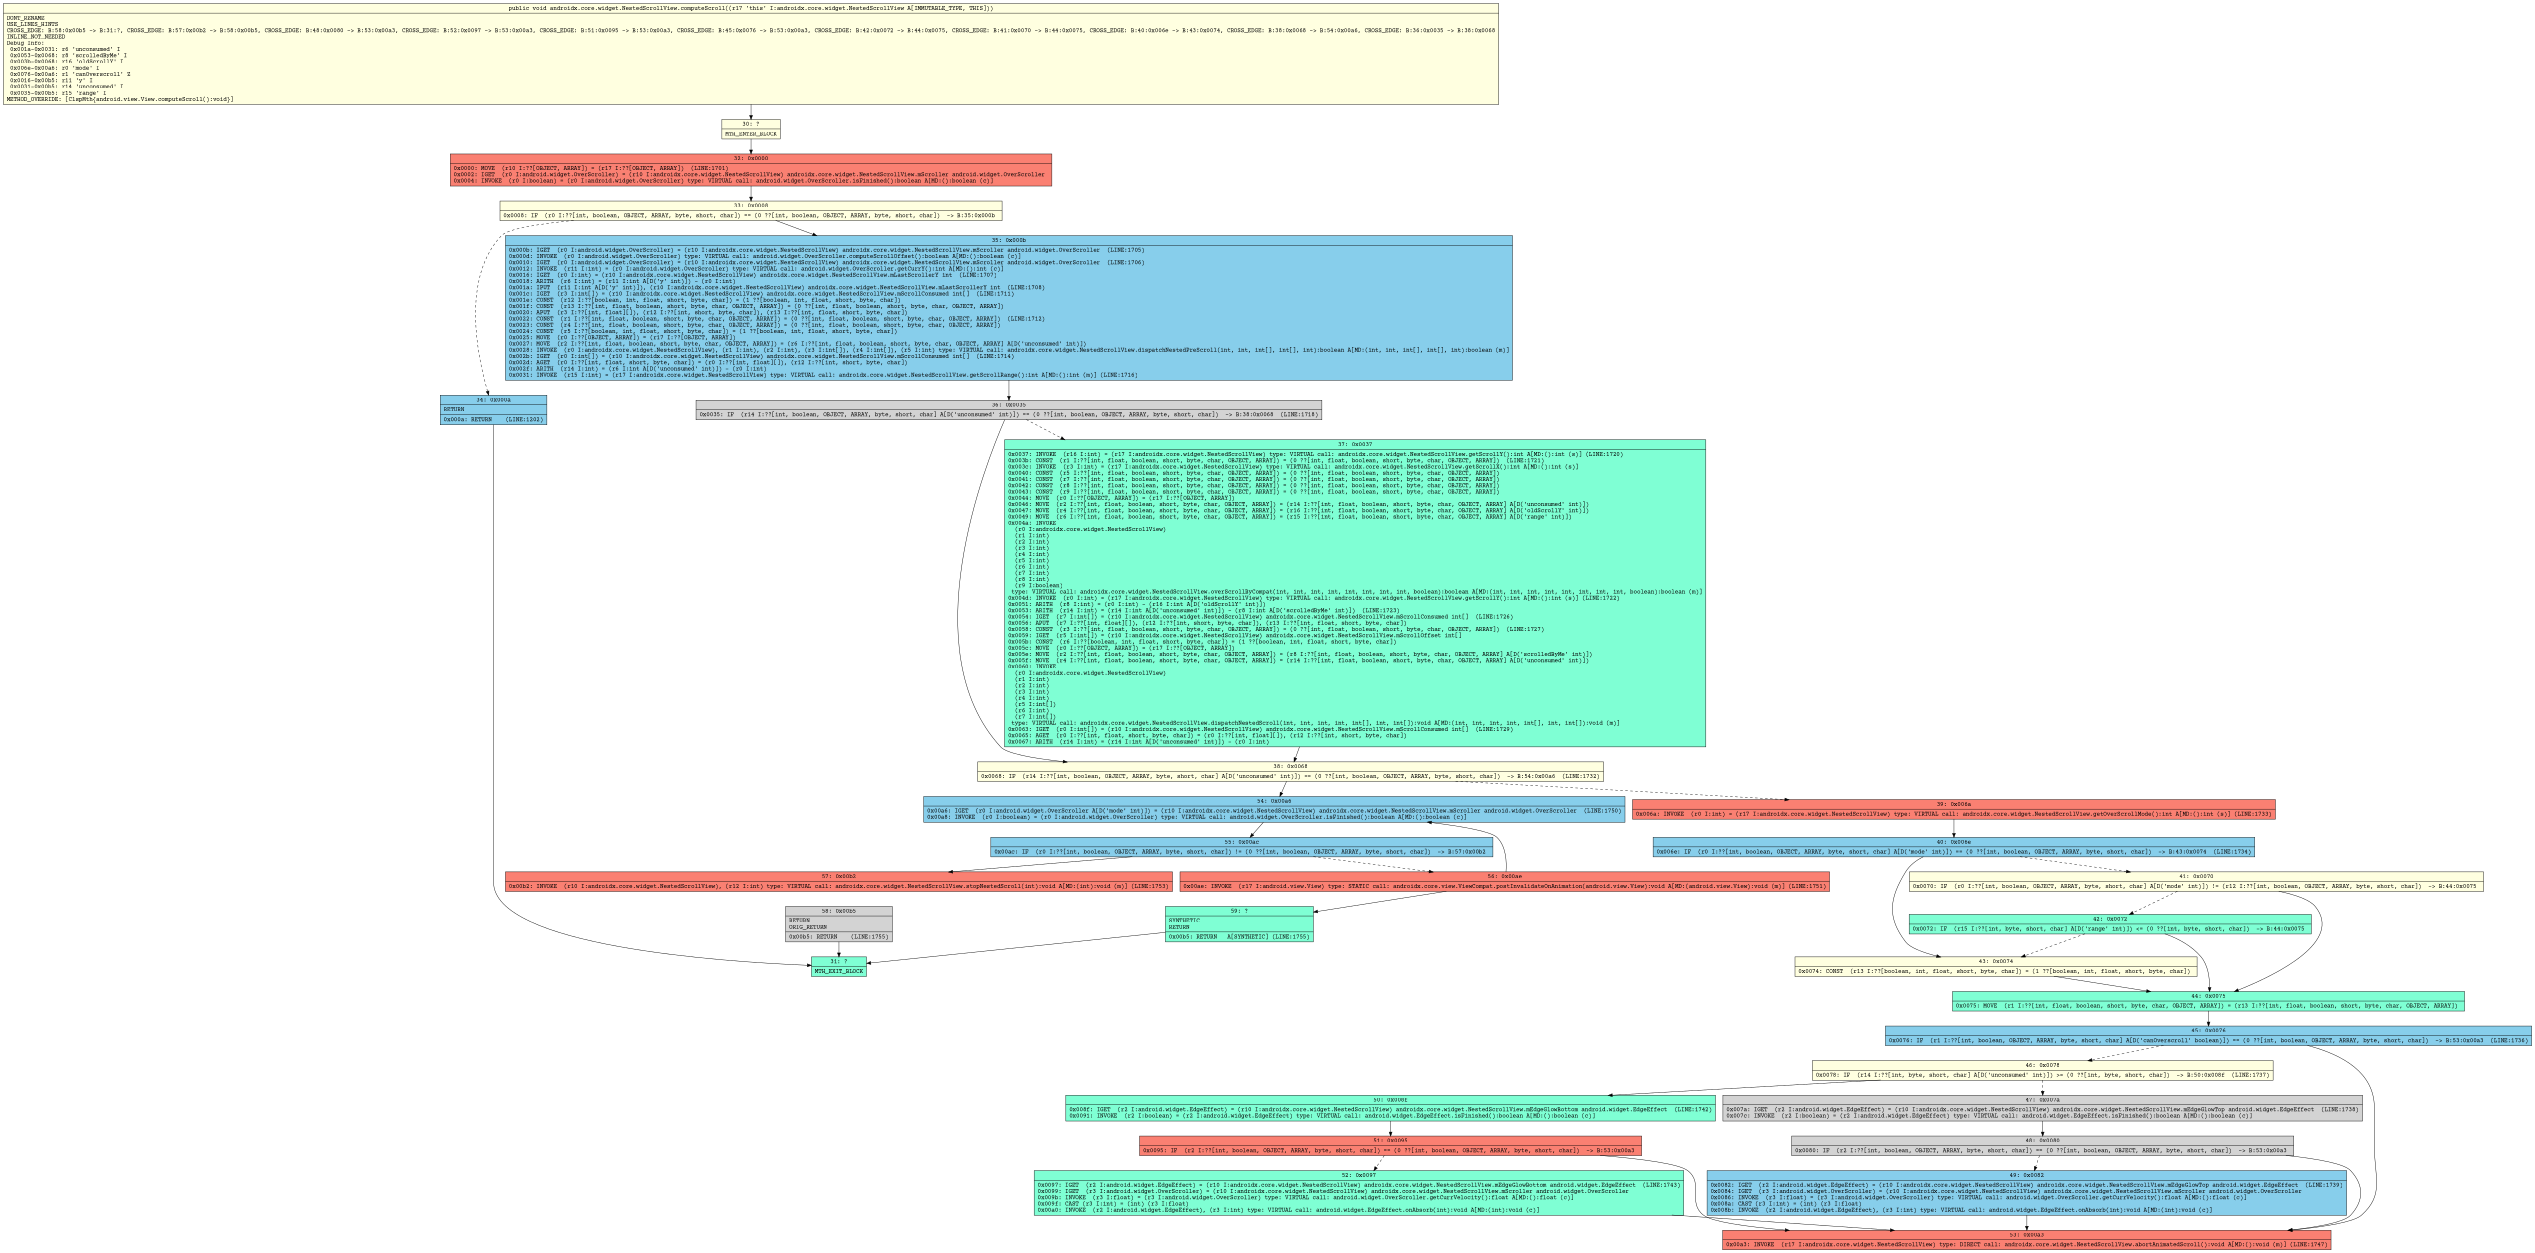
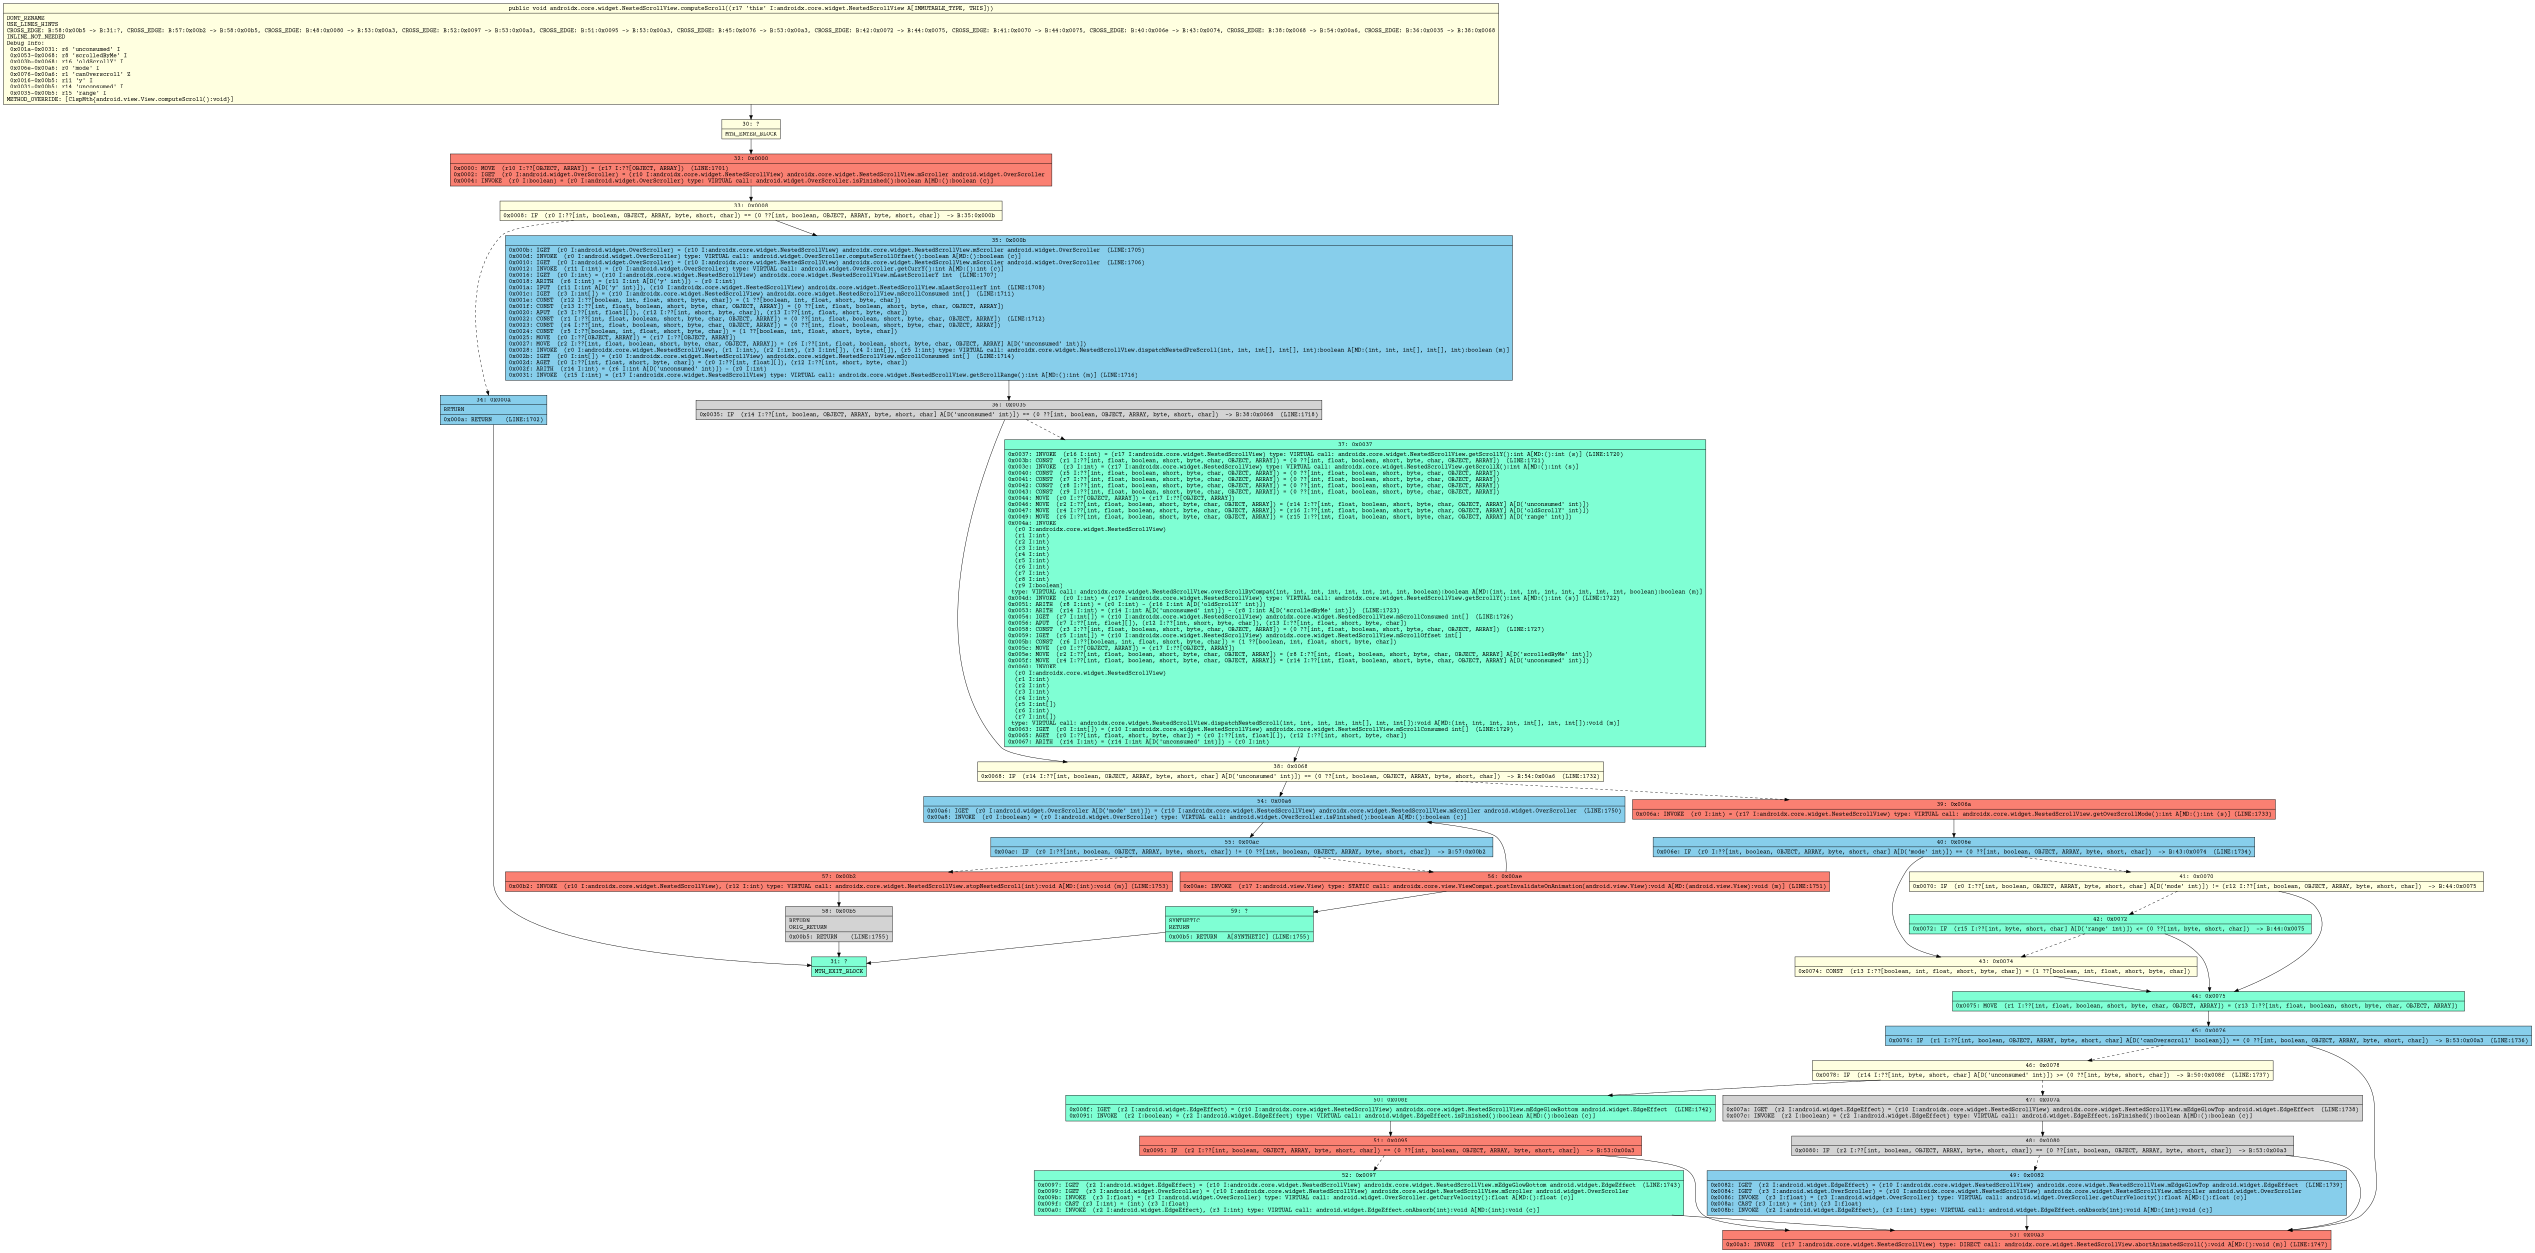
node "34: 0x000a": text "0x000a: RETURN    (LINE:1202)" -> "0x000a: RETURN    (LINE:1702)"
edge "55: 0x00ac" -> "57: 0x00b2": style solid -> dashed
edge "57: 0x00b2" -> "58: 0x00b5": added
